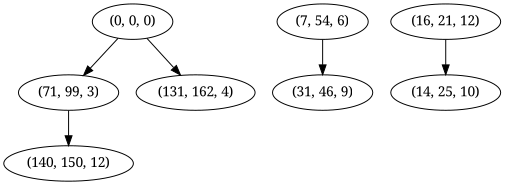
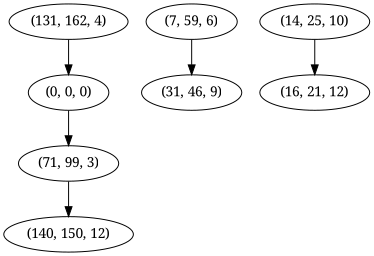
node "(7, 54, 6)": label "(7, 54, 6)" -> "(7, 59, 6)"
edge "(16, 21, 12)" -> "(14, 25, 10)": reversed
edge "(0, 0, 0)" -> "(131, 162, 4)": reversed
